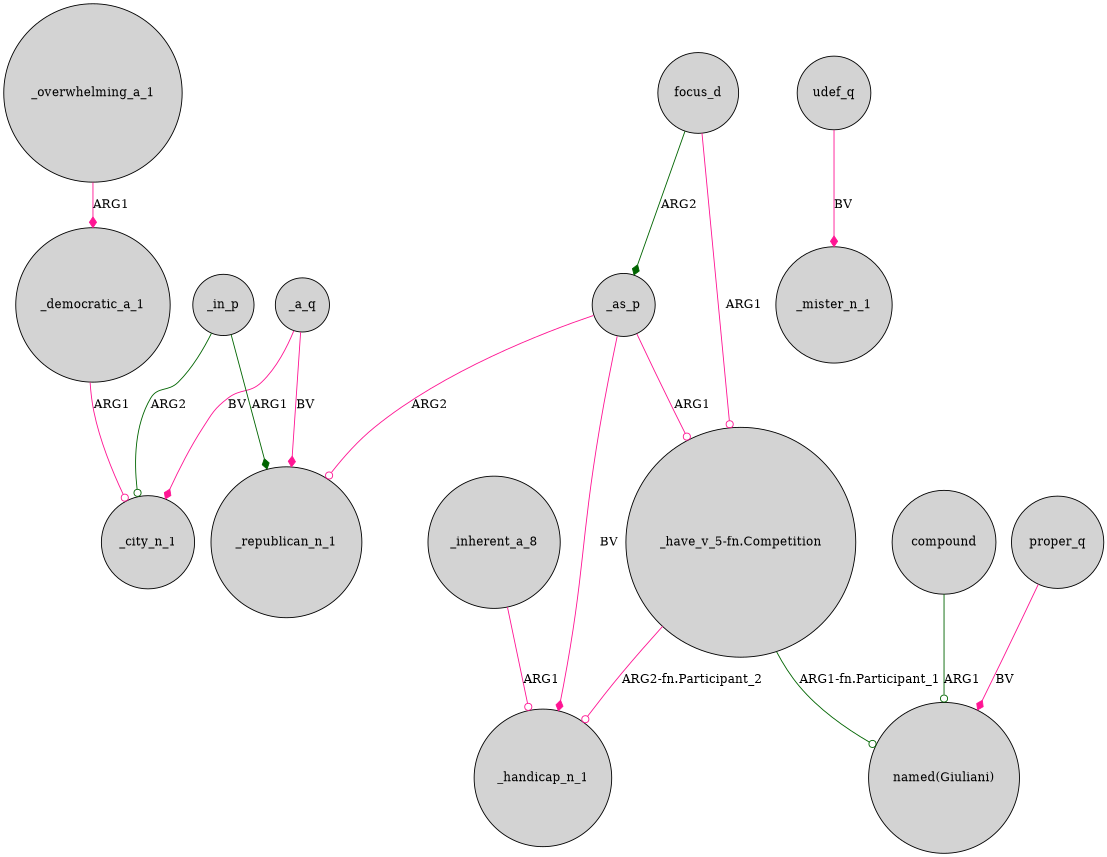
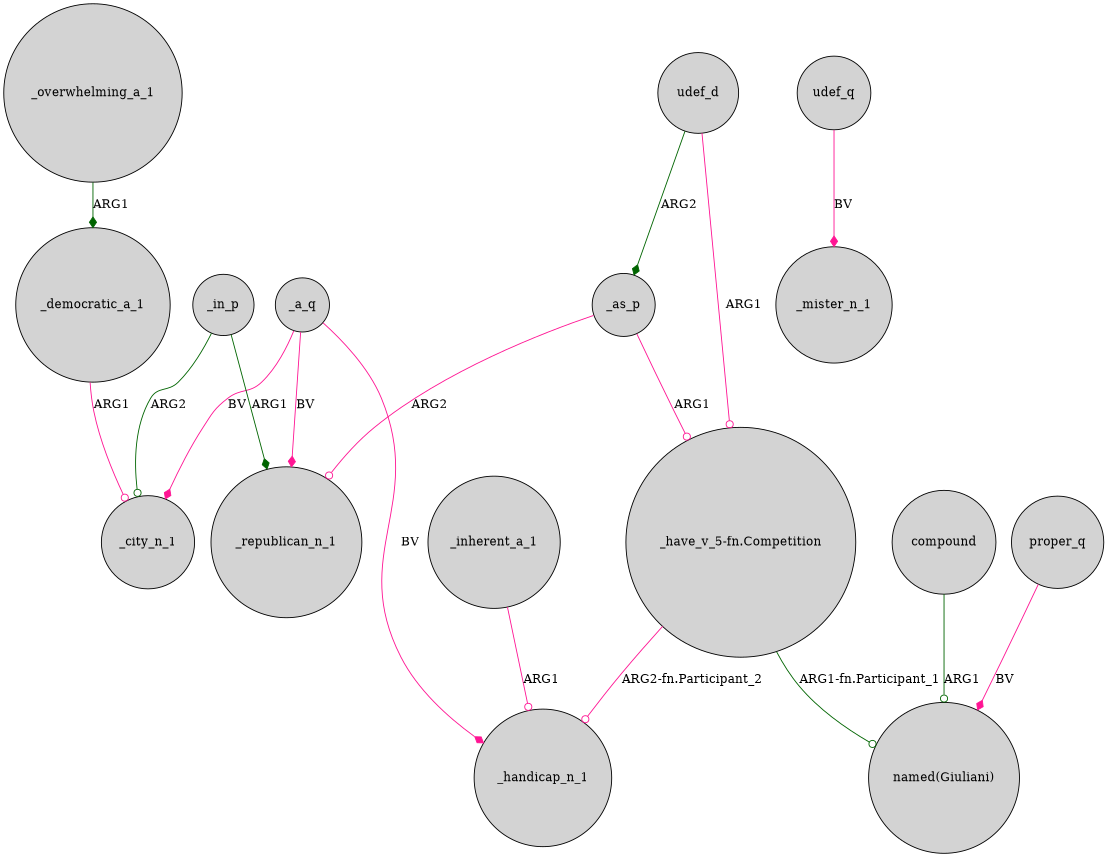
node "focus_d": label "focus_d" -> "udef_d"
edge "_overwhelming_a_1" -> "_democratic_a_1": color deeppink -> darkgreen
edge "_as_p" -> "_handicap_n_1": now "_a_q" -> "_handicap_n_1"
node "_inherent_a_8": label "_inherent_a_8" -> "_inherent_a_1"
